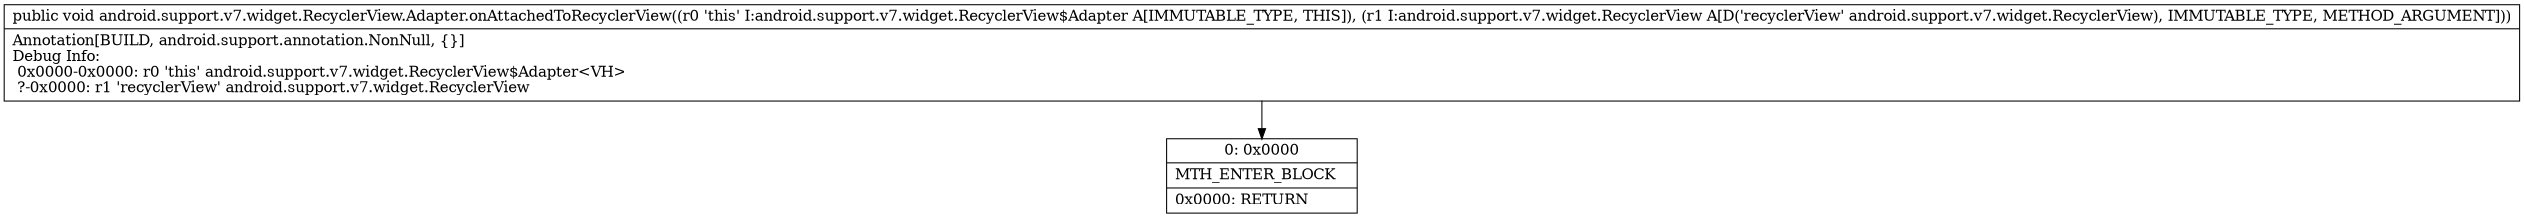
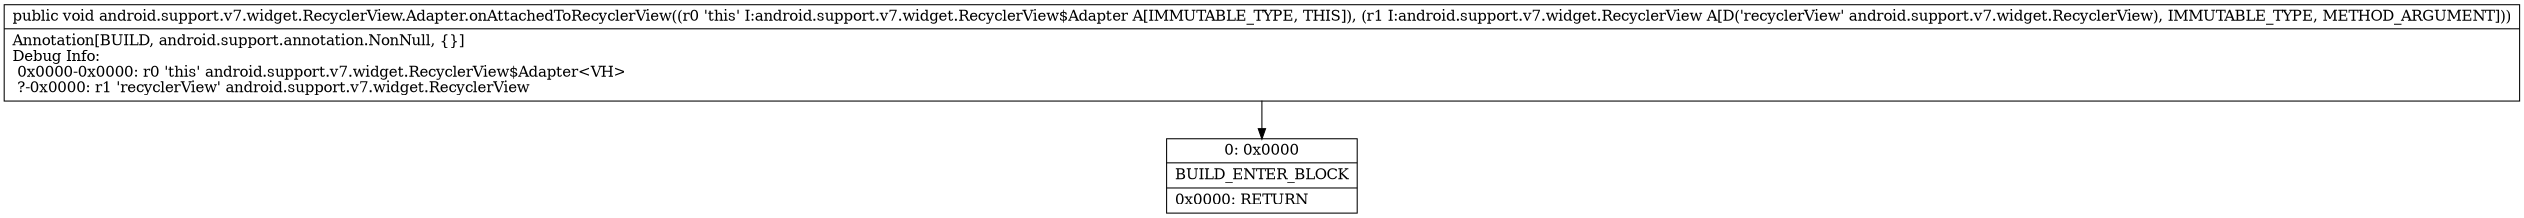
node "0: 0x0000": text "MTH_ENTER_BLOCK" -> "BUILD_ENTER_BLOCK"
